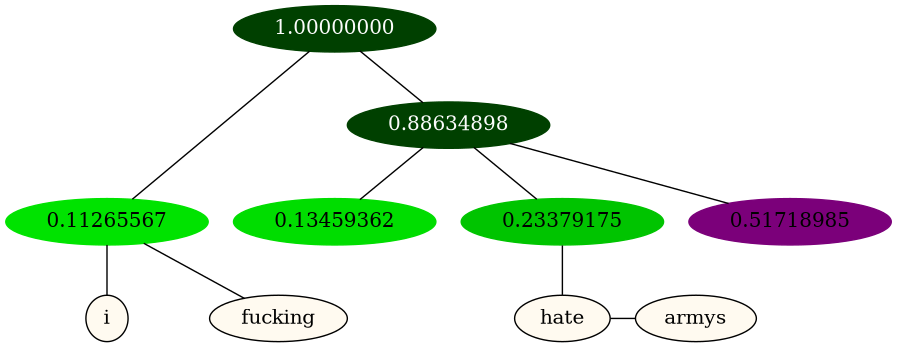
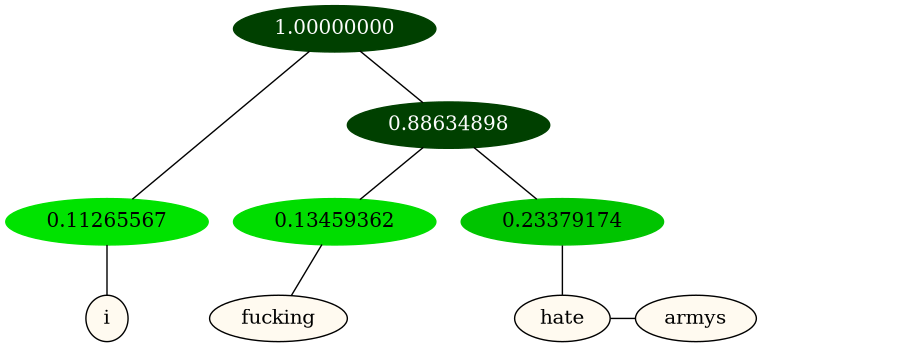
node "0.23379175": label "0.23379175" -> "0.23379174"
node "0.51718985": removed
edge "0.11265567" -- "fucking": now "0.13459362" -- "fucking"
